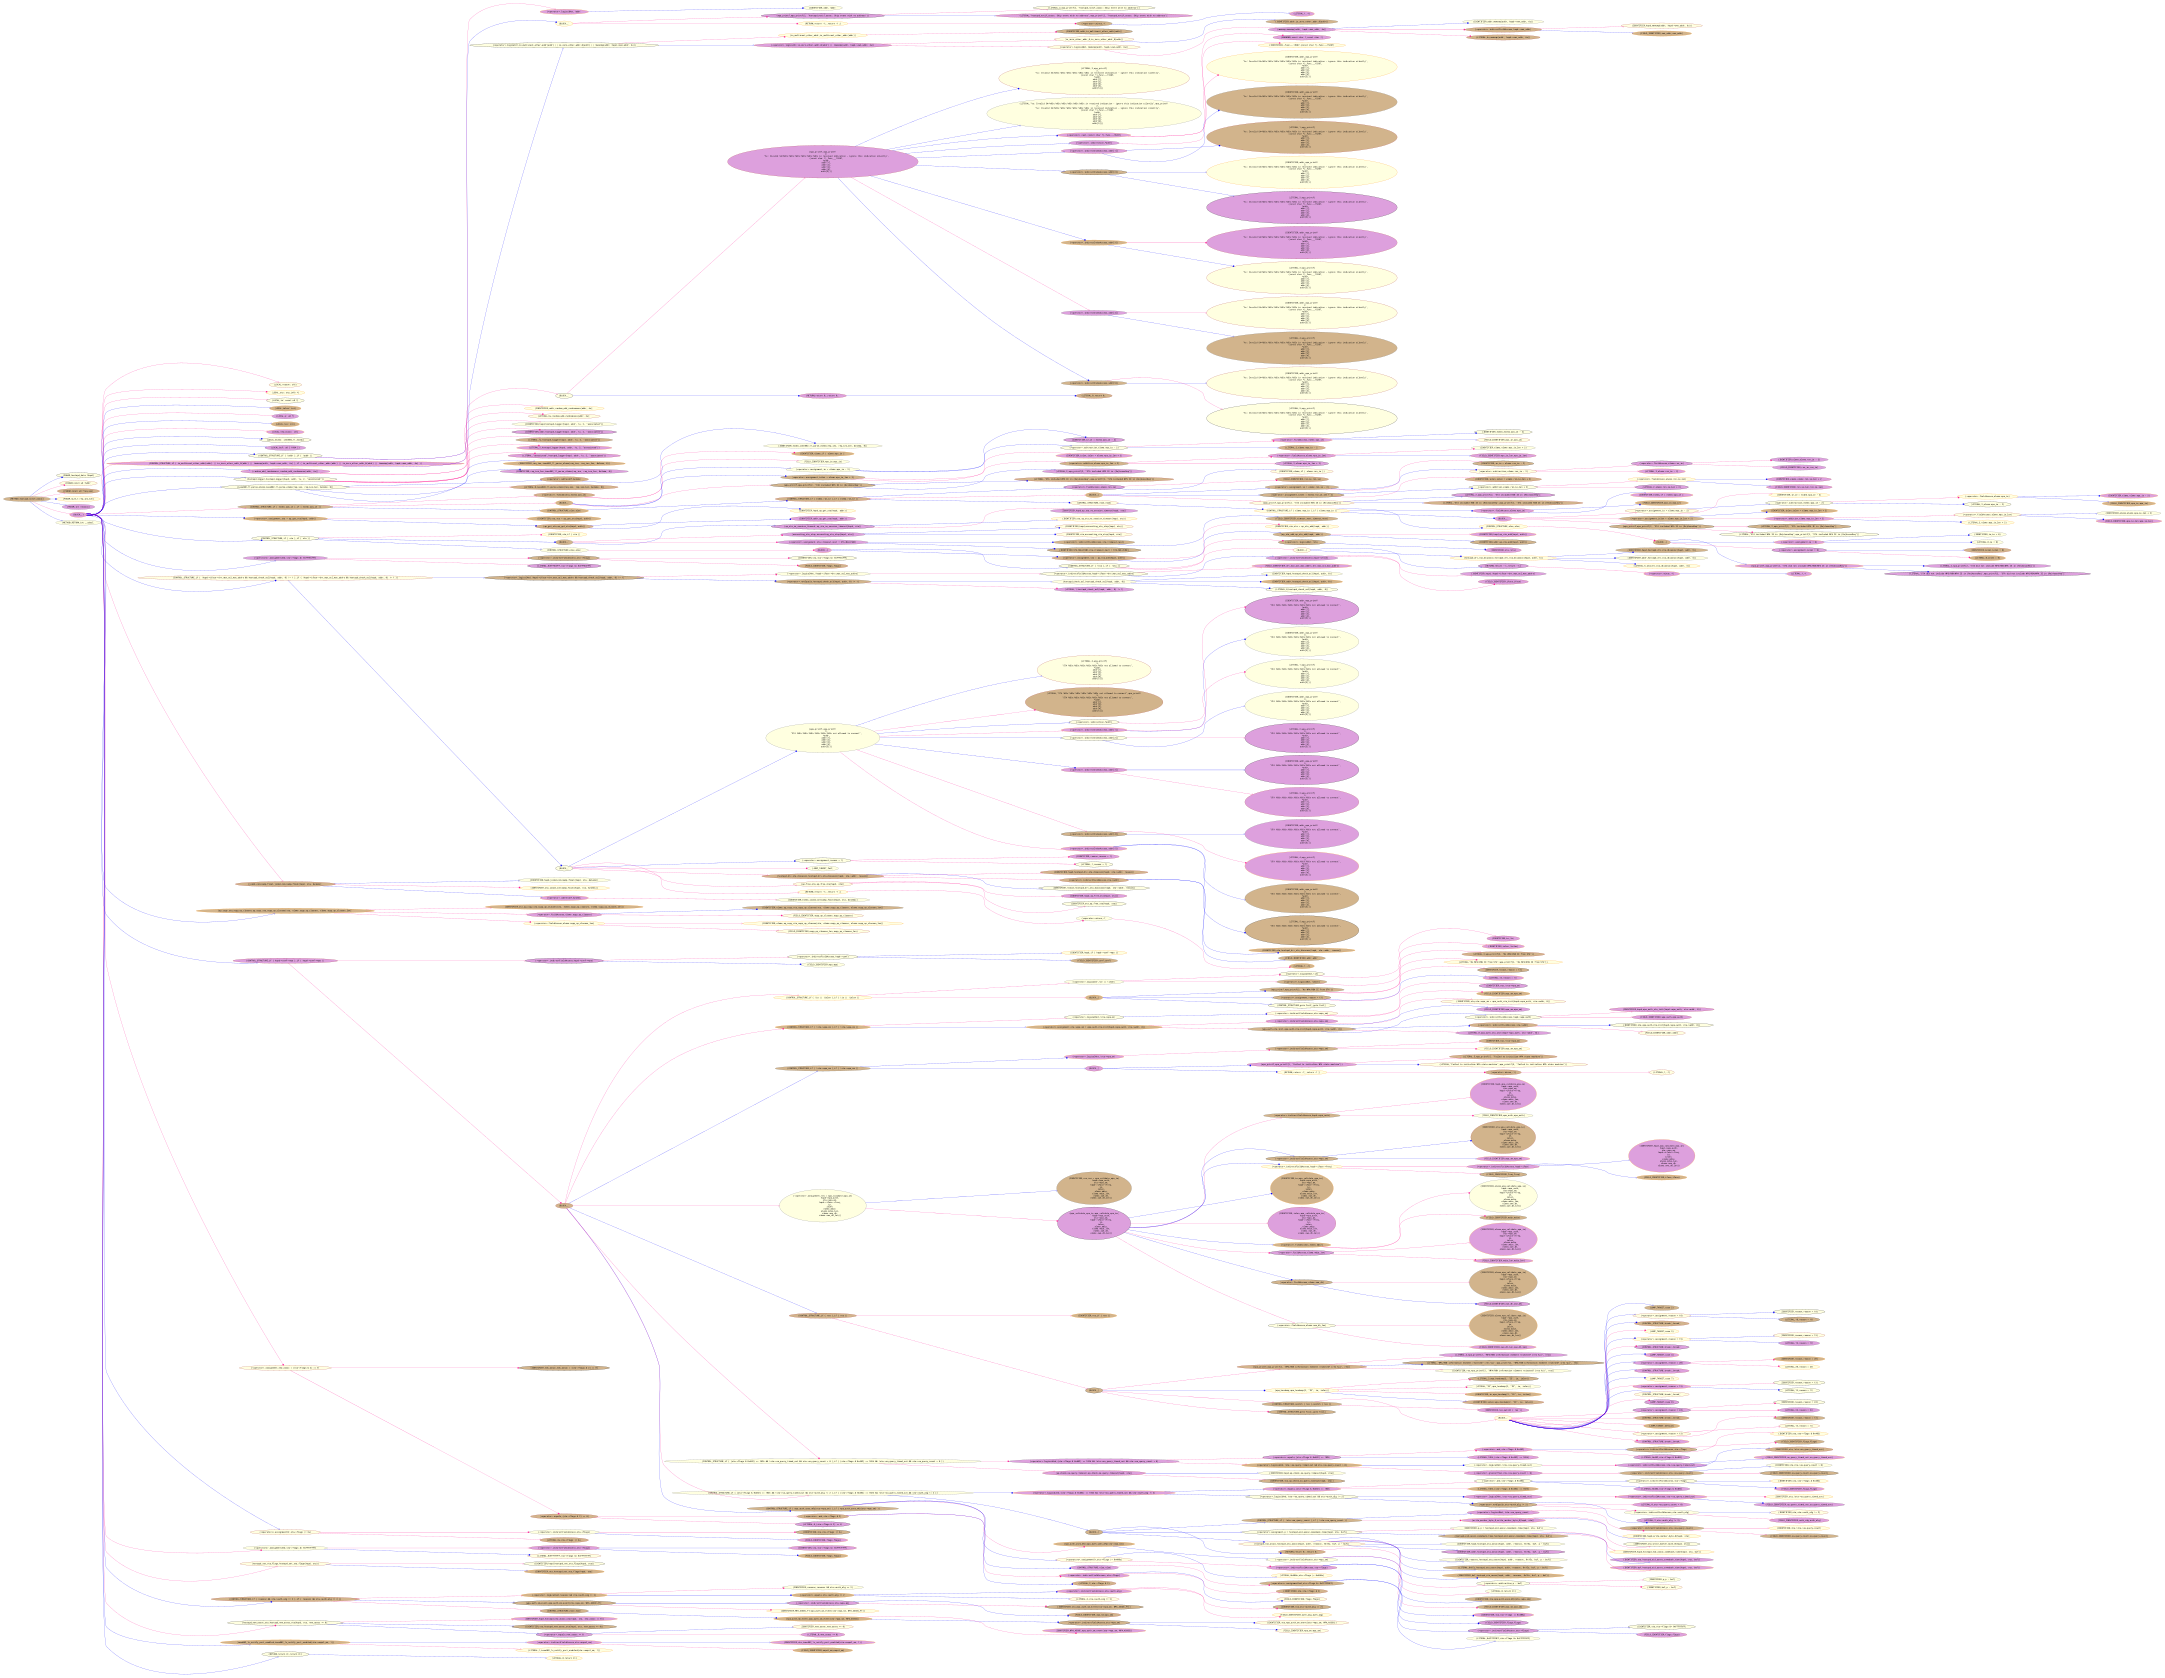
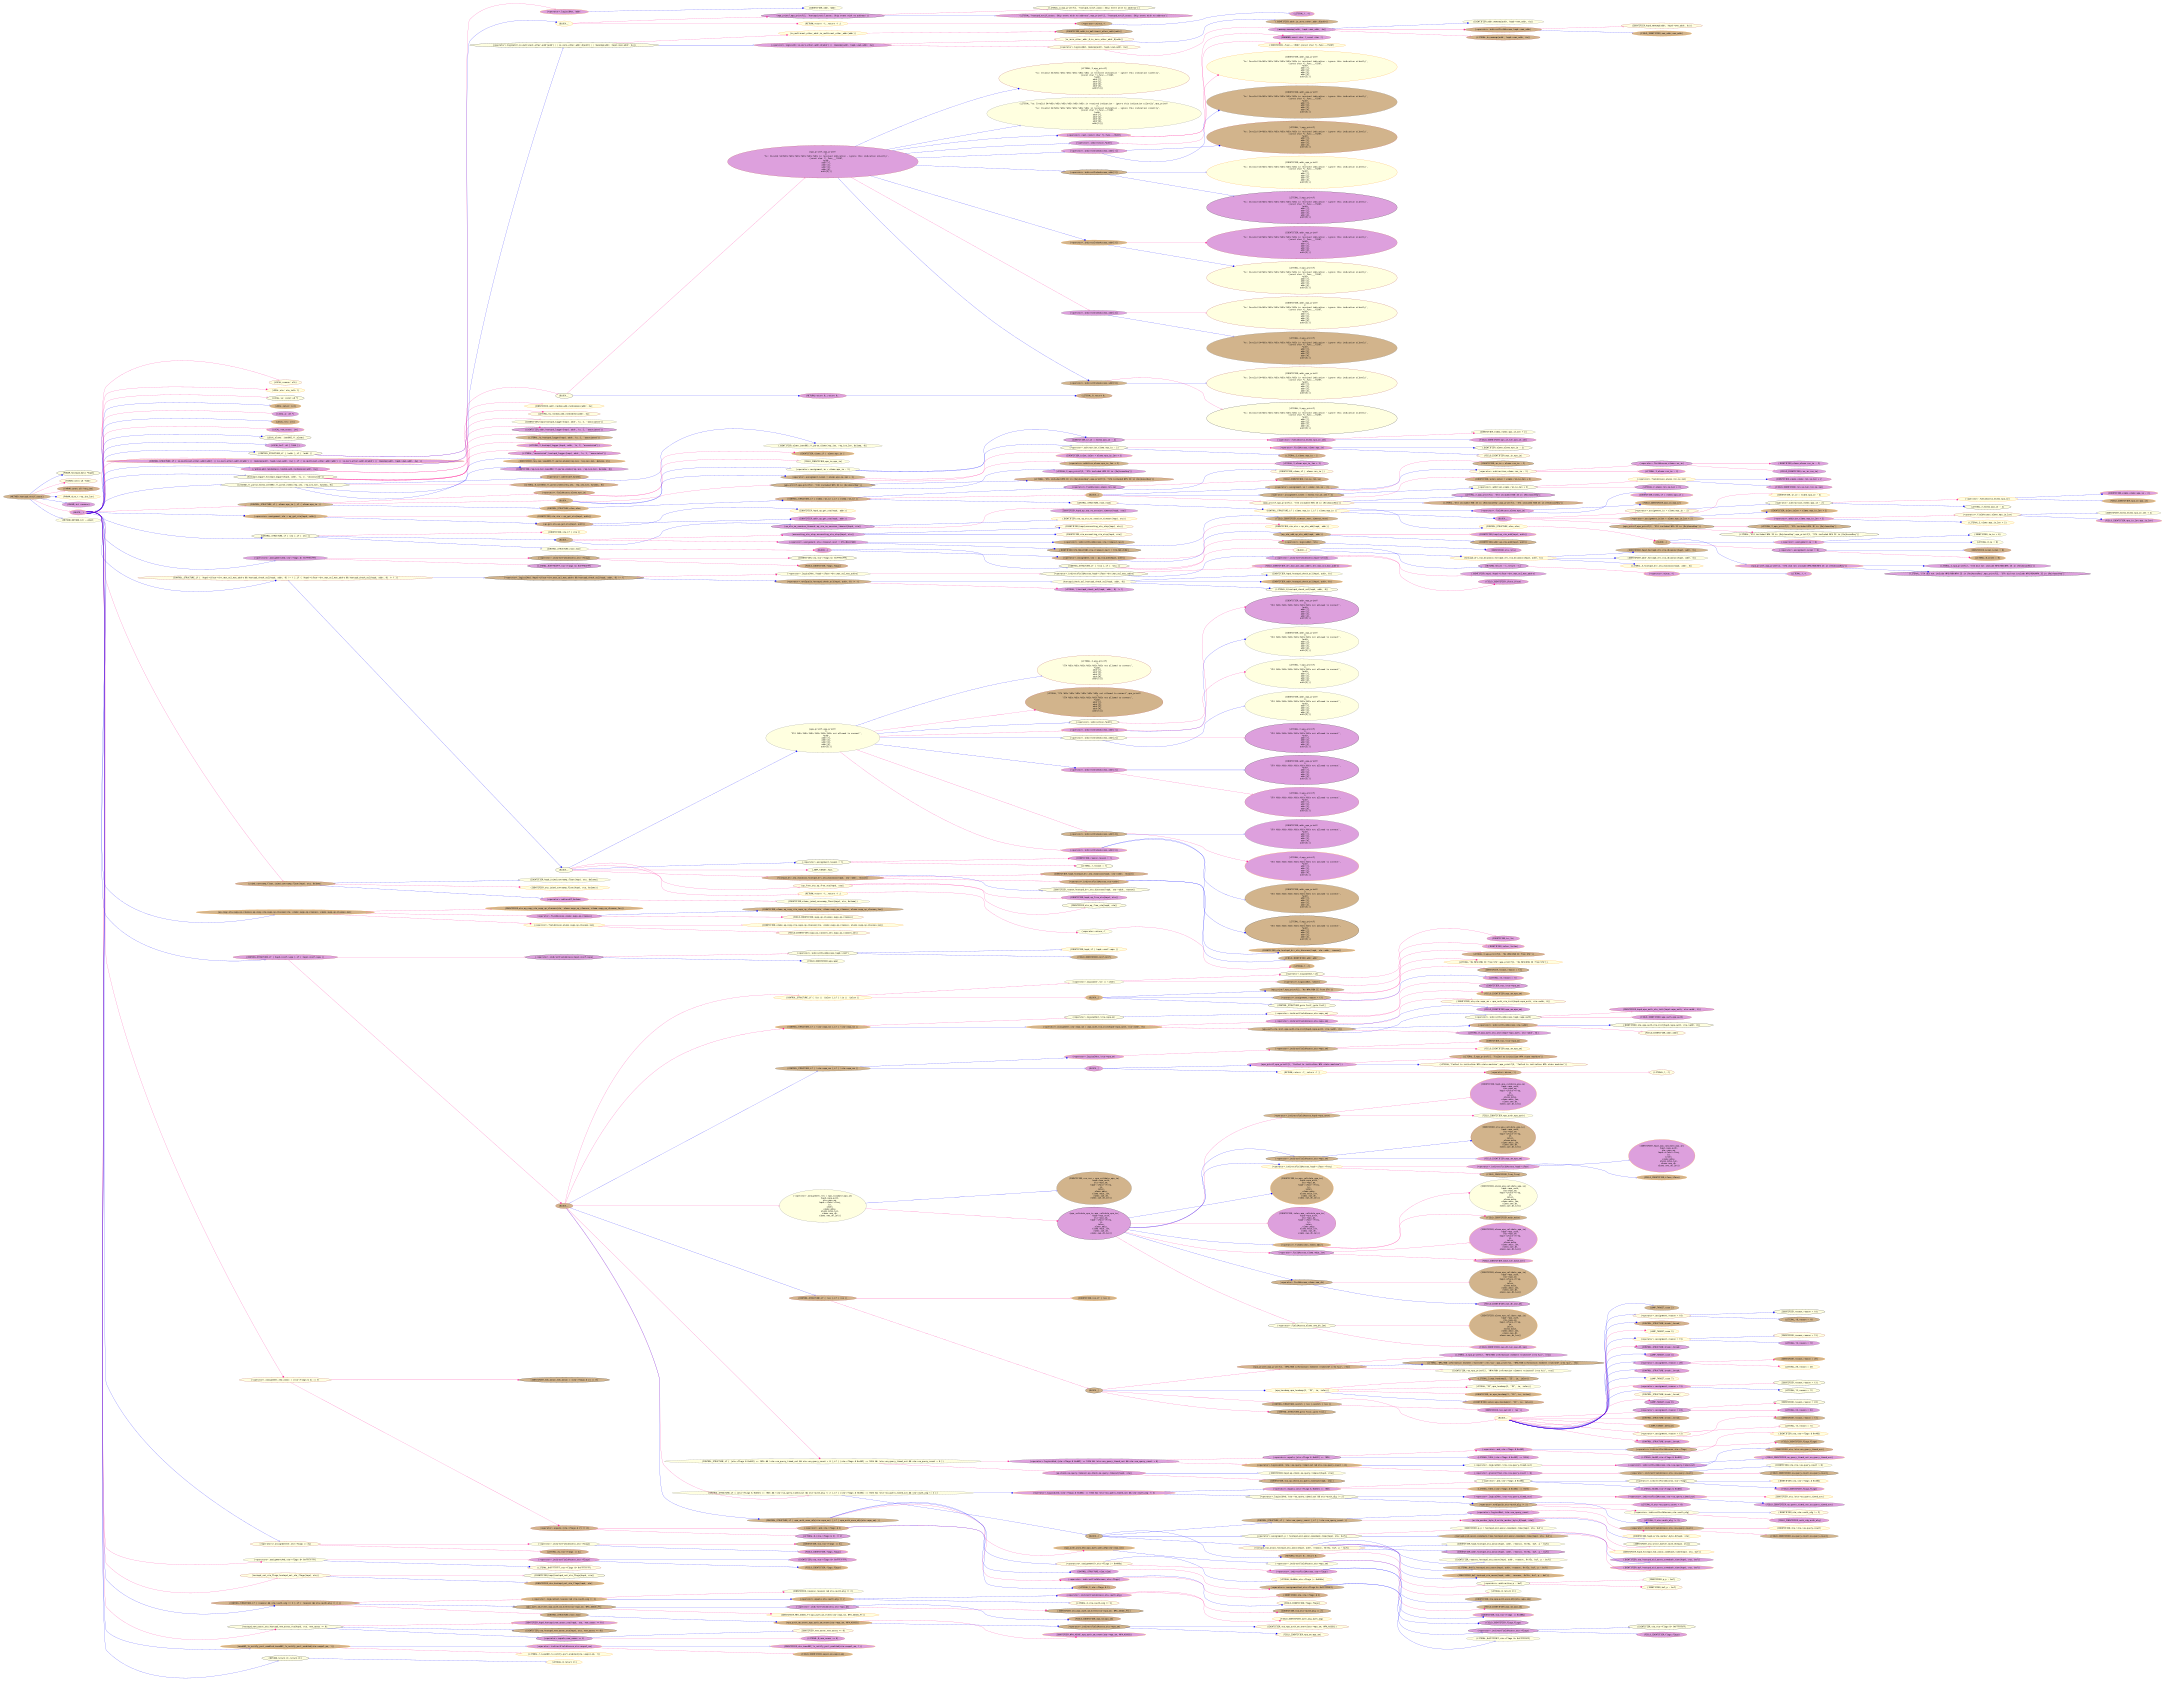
edge "(memcmp,memcmp(addr, hapd->own_addr, 6u))" -> "(LITERAL,6u,memcmp(addr, hapd->own_addr, 6u))": arrowhead box -> odot
edge "(<operator>.addition,elems.wps_ie_len + 2)" -> "(<operator>.fieldAccess,elems.wps_ie_len)": now "(IDENTIFIER,ie,ie = elems.wps_ie - 2)" -> "(<operator>.fieldAccess,elems.wps_ie_len)"
node "(LITERAL,5,and_drv_sta_disassoc(hapd, addr, 5))": label "(LITERAL,5,and_drv_sta_disassoc(hapd, addr, 5))" -> "(LITERAL,5,hostapd_drv_sta_disassoc(hapd, addr, 5))"
